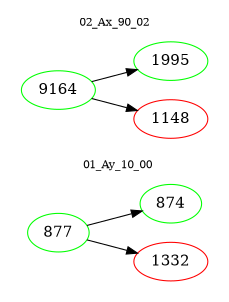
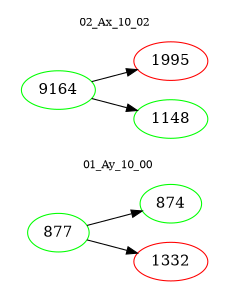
cluster "02_Ax_90_02": label "02_Ax_90_02" -> "02_Ax_10_02"
node "1995": color green -> red
node "1148": color red -> green
